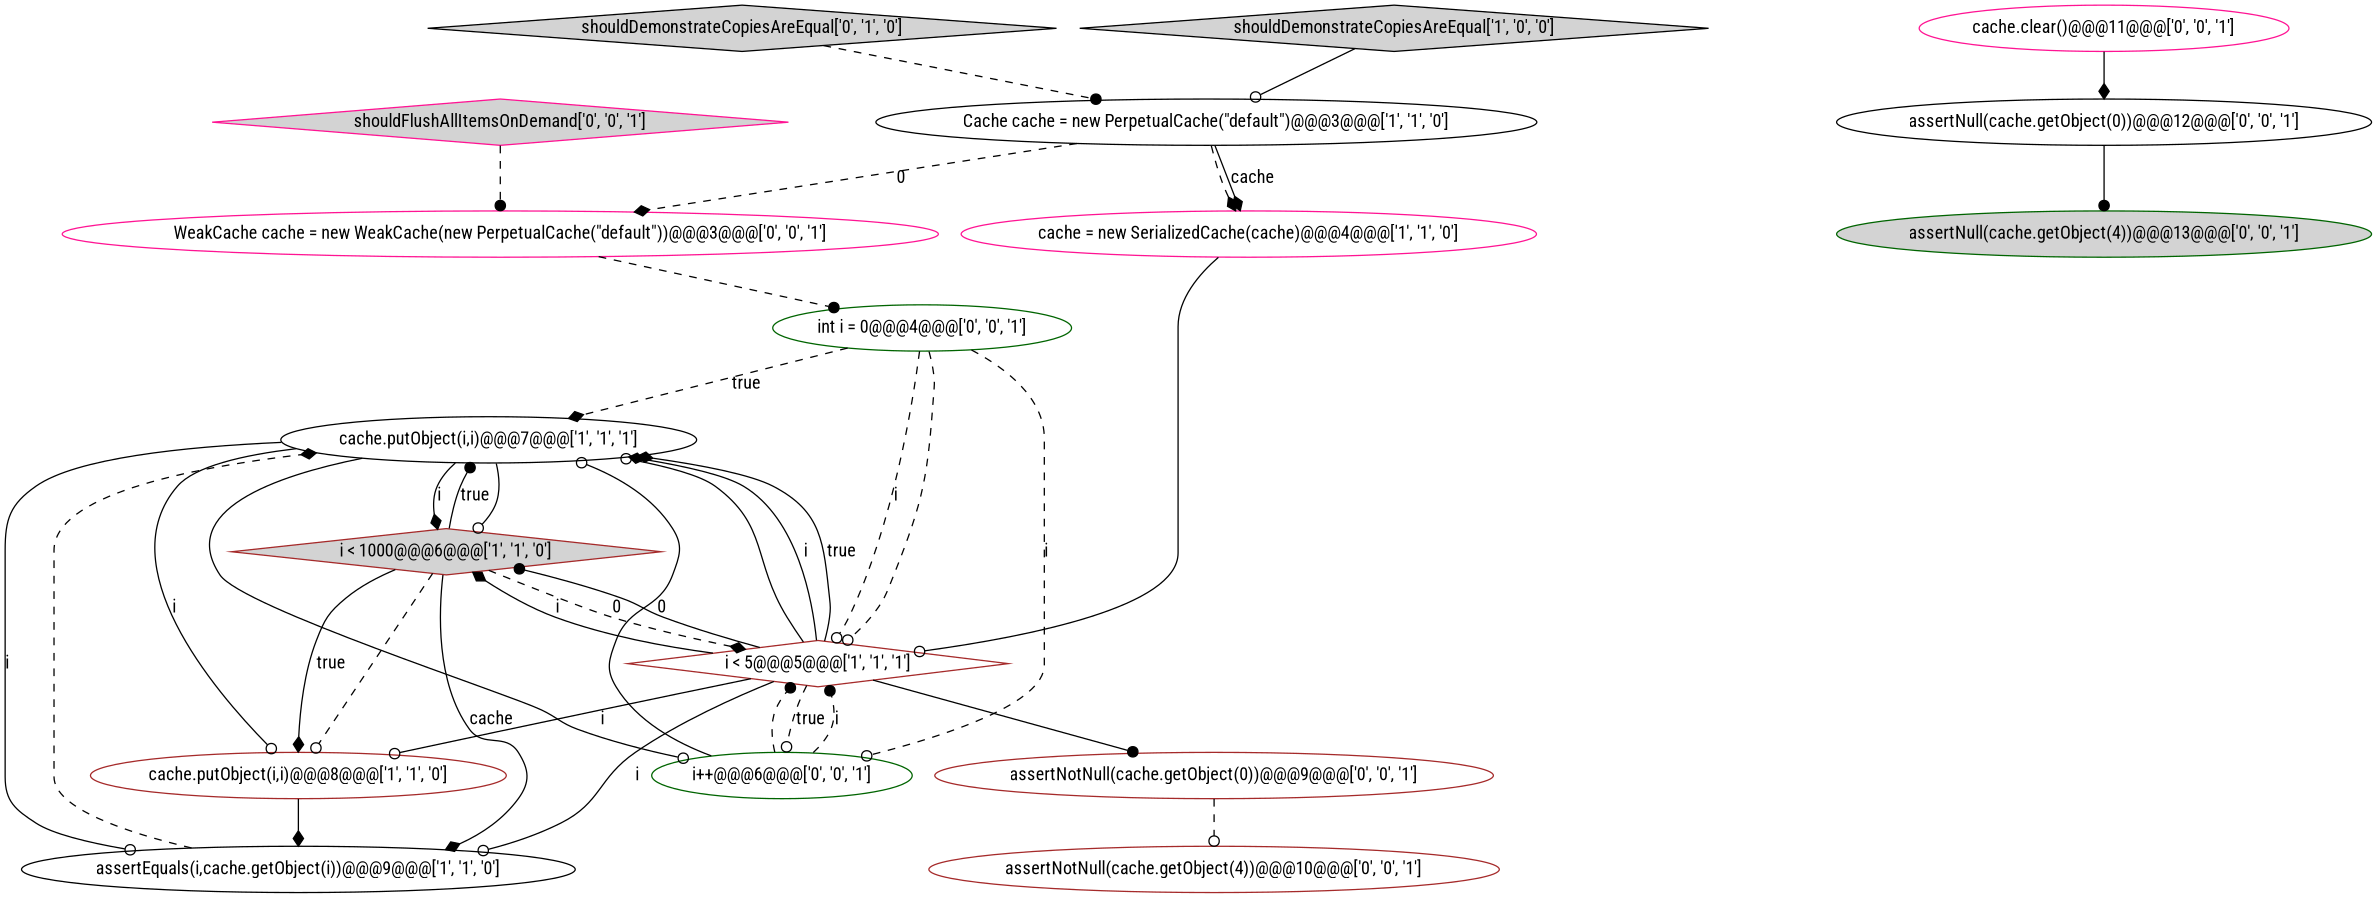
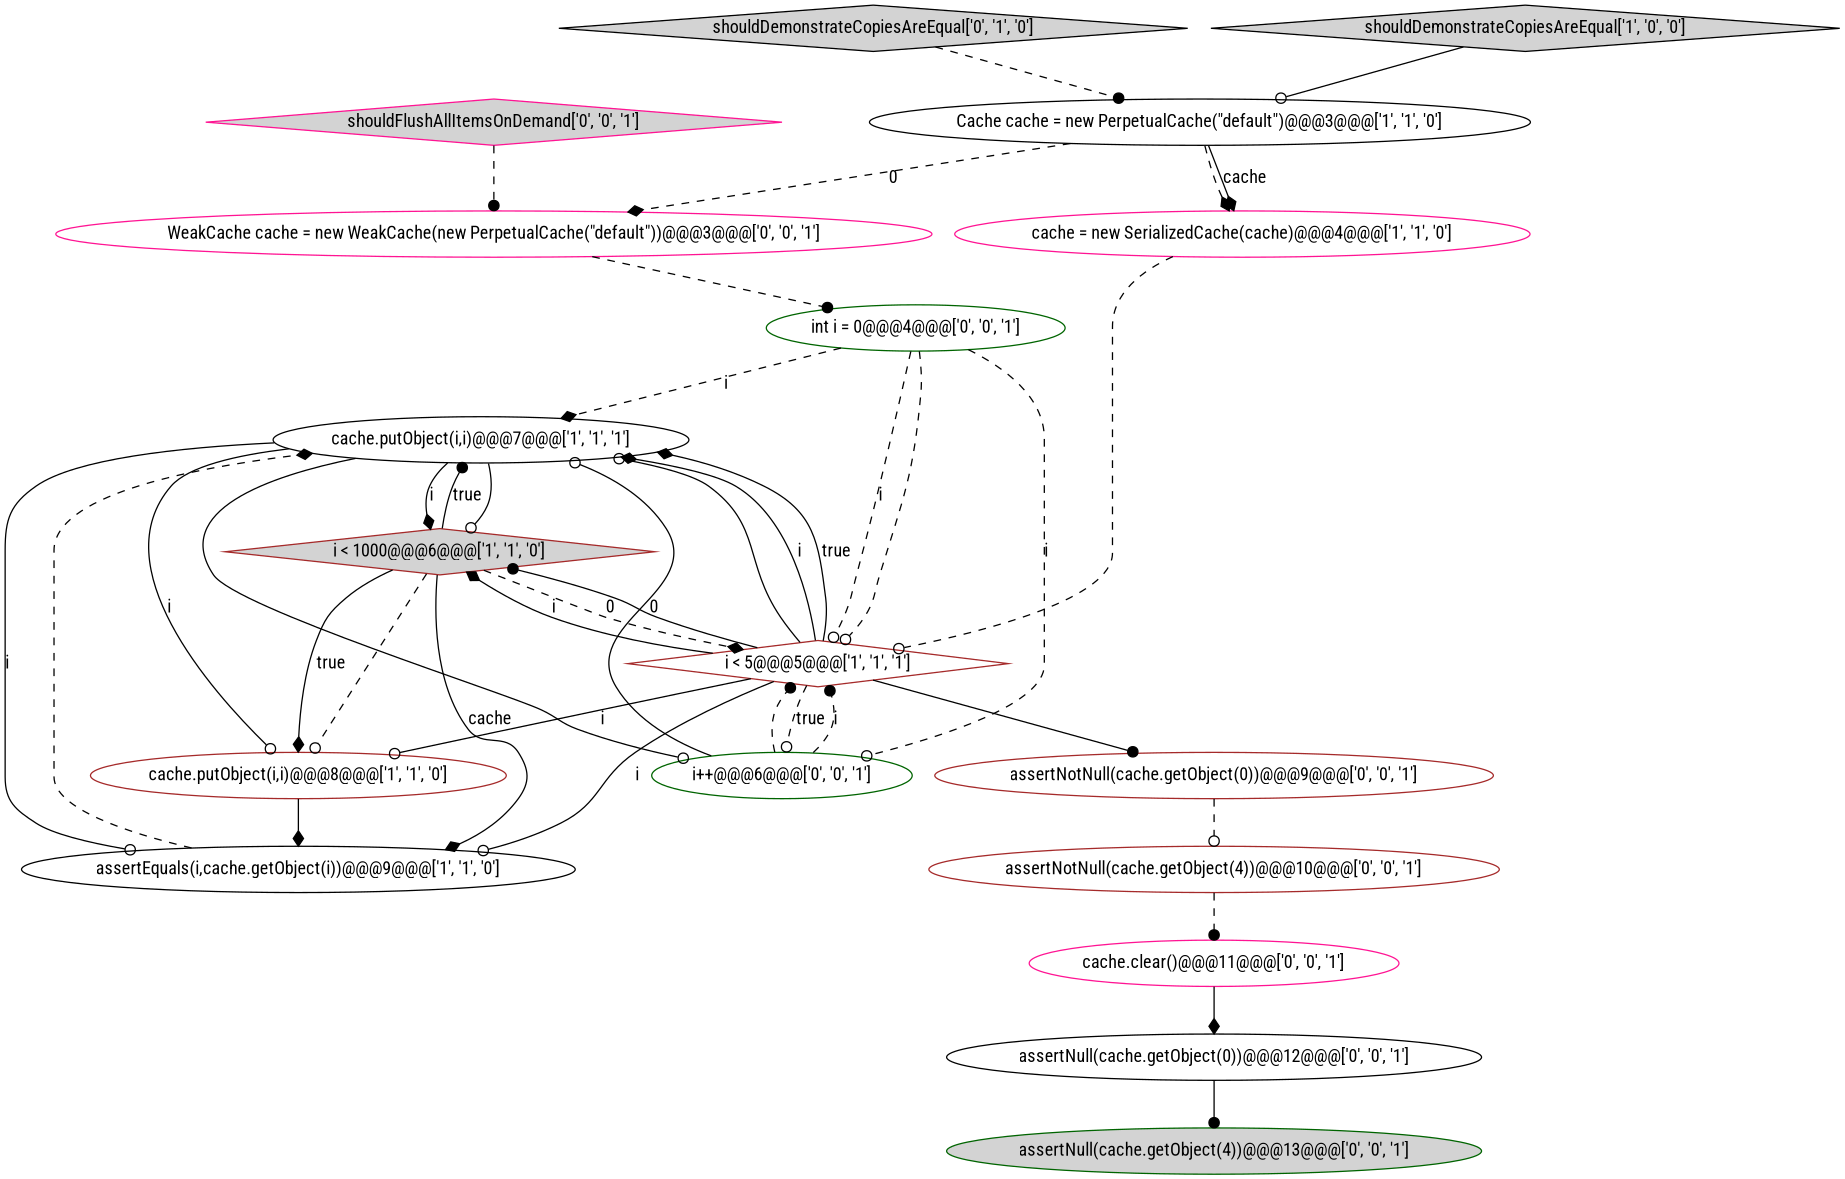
edge "int i = 0@@@4@@@['0', '0', '1']" -> "cache.putObject(i,i)@@@7@@@['1', '1', '1']": label "true" -> "i"
edge "cache = new SerializedCache(cache)@@@4@@@['1', '1', '0']" -> "i < 5@@@5@@@['1', '1', '1']": style solid -> dashed
edge "assertNotNull(cache.getObject(4))@@@10@@@['0', '0', '1']" -> "cache.clear()@@@11@@@['0', '0', '1']": added
